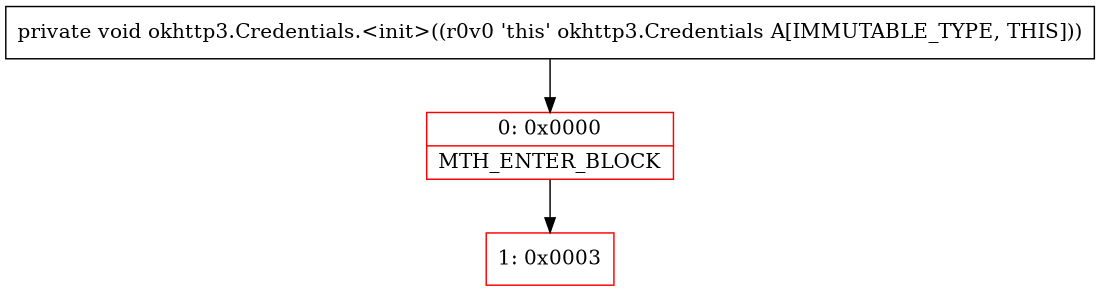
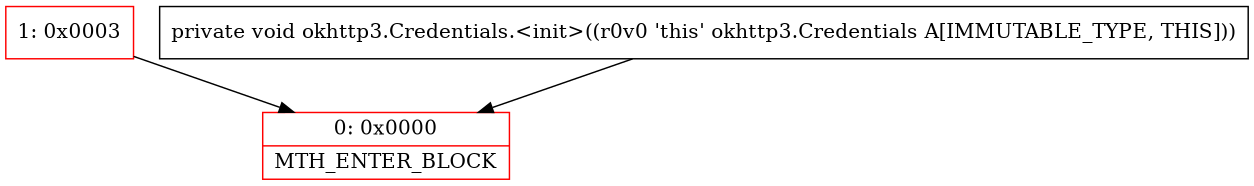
edge "0: 0x0000" -> "1: 0x0003": reversed
